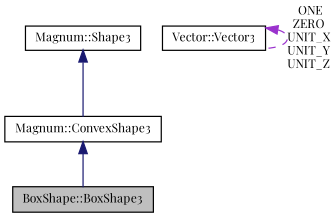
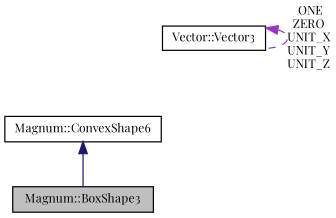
node "Magnum::Shape3": removed
node "Magnum::ConvexShape3": label "Magnum::ConvexShape3" -> "Magnum::ConvexShape6"
node "BoxShape::BoxShape3": label "BoxShape::BoxShape3" -> "Magnum::BoxShape3"
